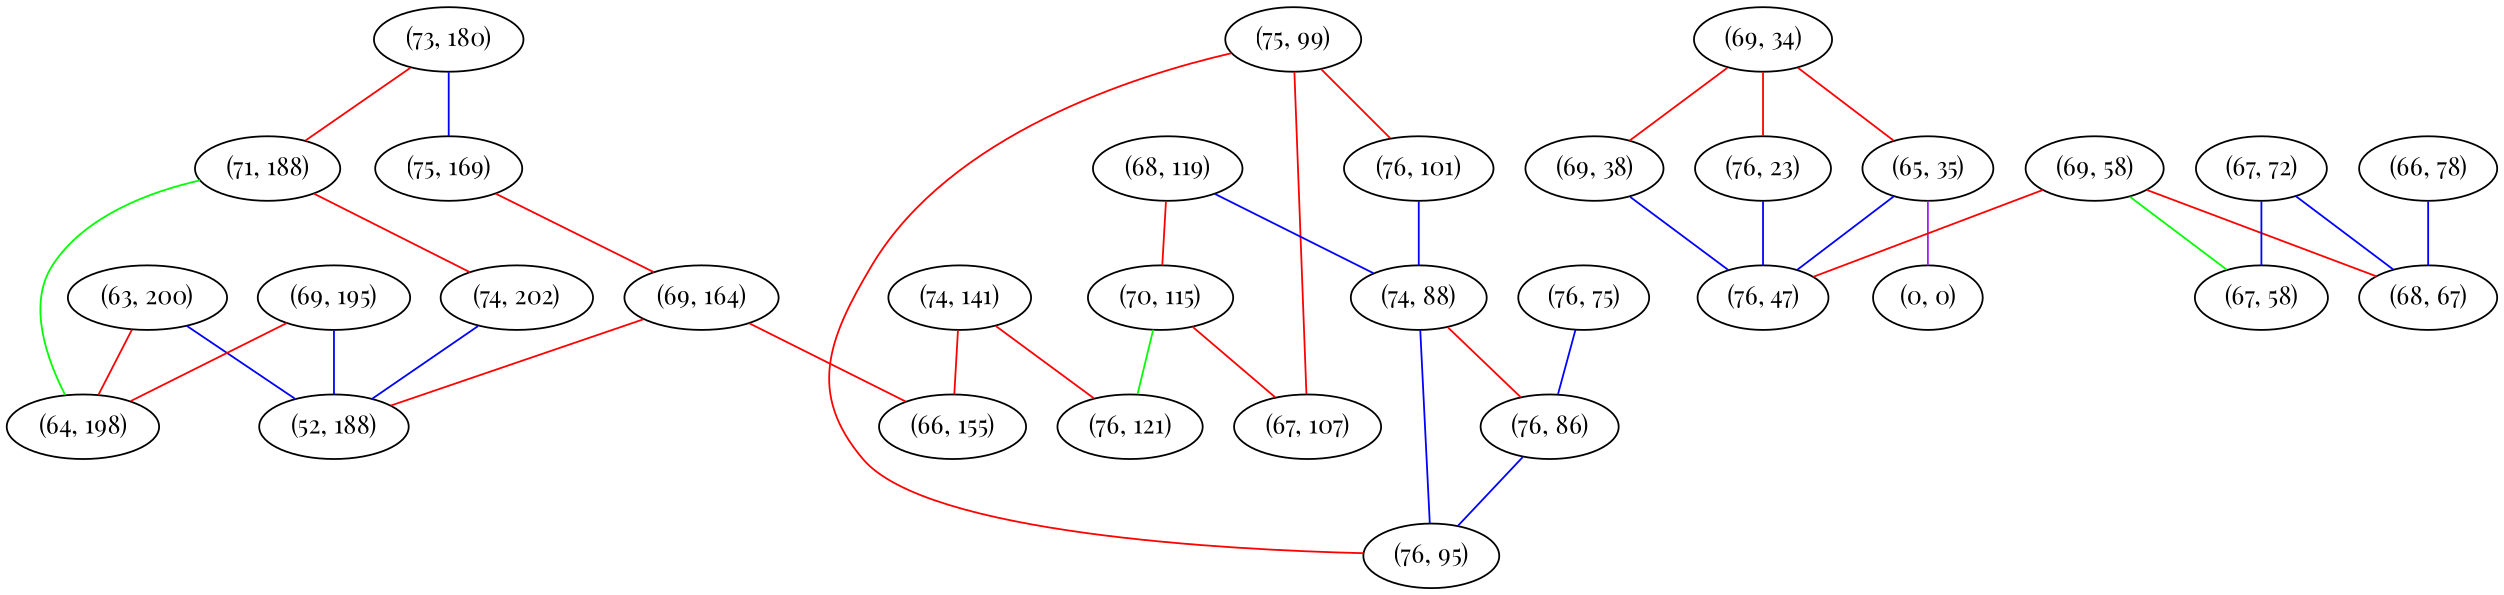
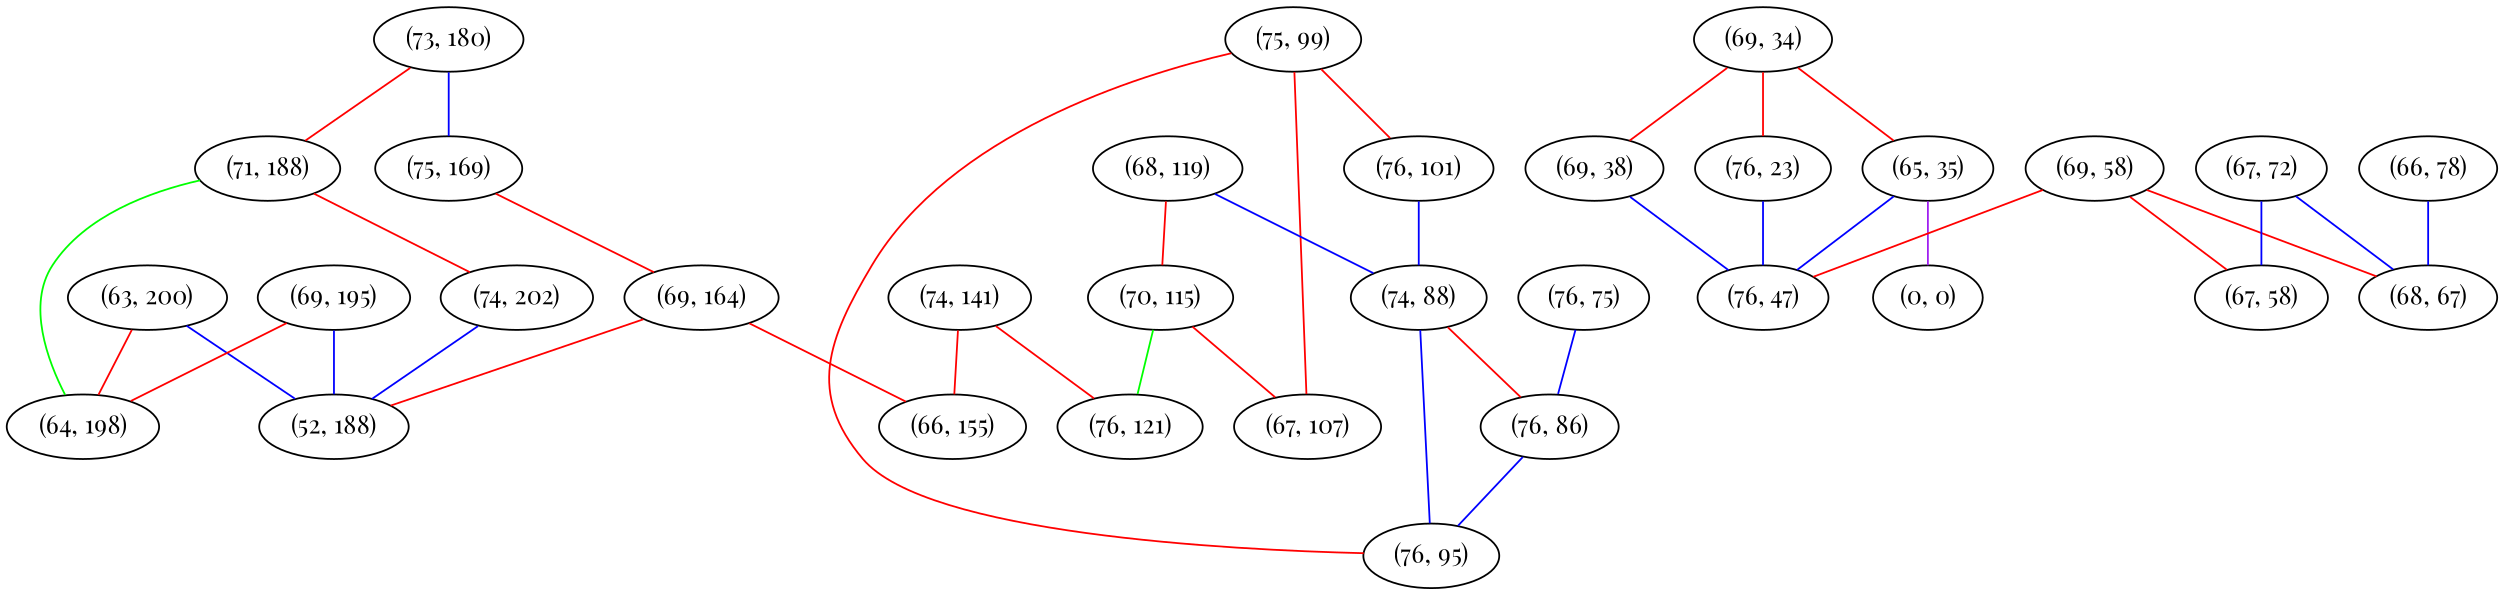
edge "(69, 58)" -- "(67, 58)": color green -> red
